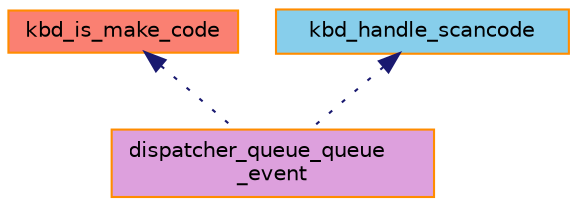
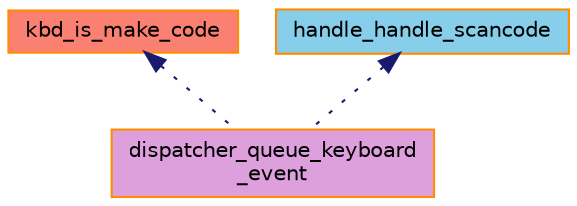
node "kbd_handle_scancode": label "kbd_handle_scancode" -> "handle_handle_scancode"
node "dispatcher_queue_queue _event": label "dispatcher_queue_queue _event" -> "dispatcher_queue_keyboard _event"
